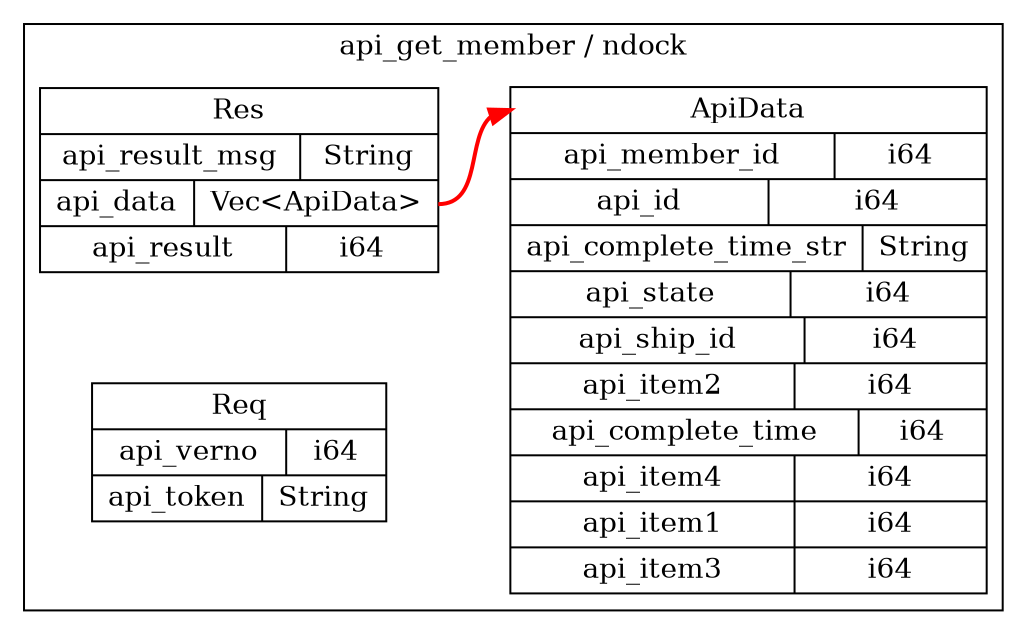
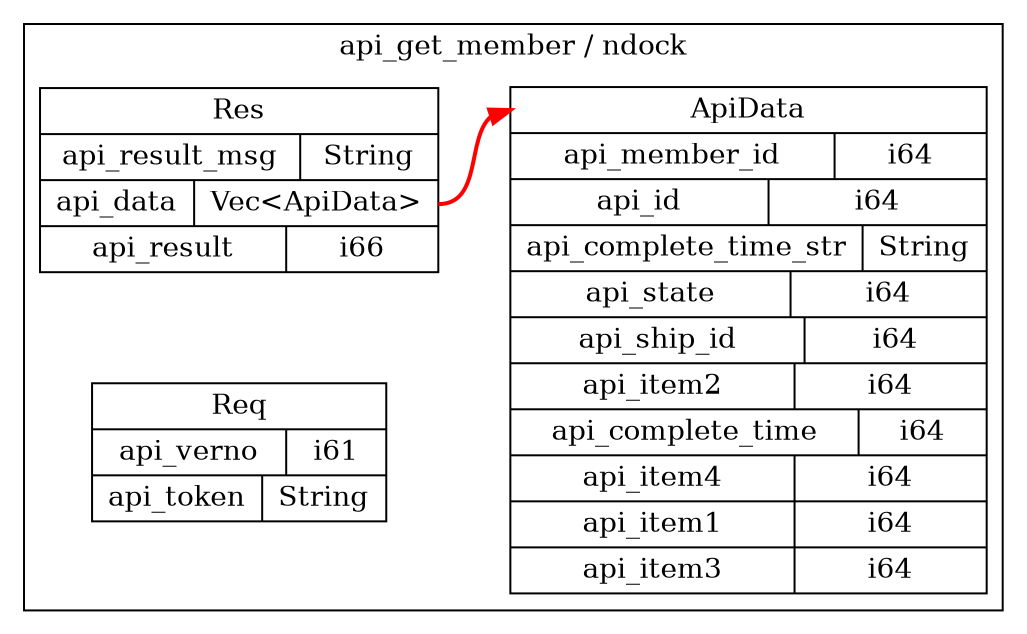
node "Res": text "i64" -> "i66"
node "Req": text "i64" -> "i61"
